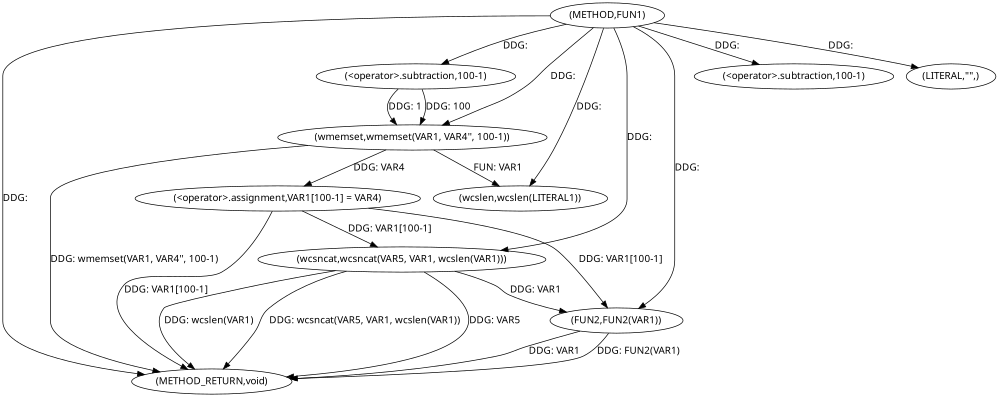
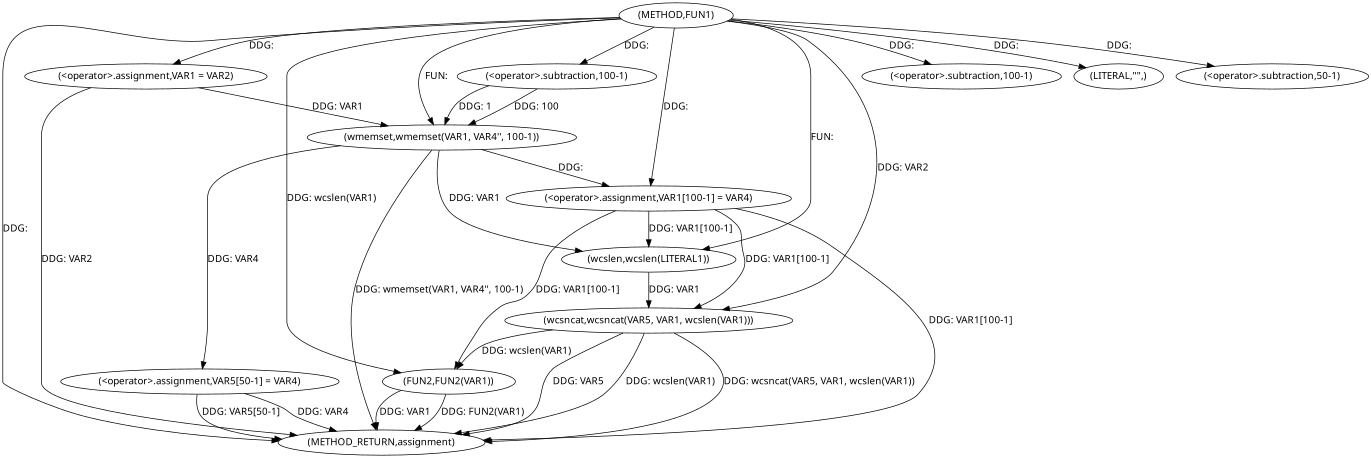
node "(<operator>.assignment,VAR1 = VAR2)": added
edge "(METHOD,FUN1)" -> "(wmemset,wmemset(VAR1, VAR4'', 100-1))": label "DDG: " -> "FUN: "
node "(<operator>.subtraction,50-1)": added
edge "(METHOD,FUN1)" -> "(<operator>.assignment,VAR1[100-1] = VAR4)": added, label "DDG:"
edge "(METHOD,FUN1)" -> "(wcslen,wcslen(LITERAL1))": label "DDG: " -> "FUN: "
edge "(METHOD,FUN1)" -> "(wcsncat,wcsncat(VAR5, VAR1, wcslen(VAR1)))": label "DDG: " -> "DDG: VAR2"
edge "(wmemset,wmemset(VAR1, VAR4'', 100-1))" -> "(<operator>.assignment,VAR1[100-1] = VAR4)": label "DDG: VAR4" -> "DDG: "
edge "(wmemset,wmemset(VAR1, VAR4'', 100-1))" -> "(wcslen,wcslen(LITERAL1))": label "FUN: VAR1" -> "DDG: VAR1"
edge "(METHOD,FUN1)" -> "(FUN2,FUN2(VAR1))": label "DDG: " -> "DDG: wcslen(VAR1)"
edge "(<operator>.assignment,VAR1[100-1] = VAR4)" -> "(wcslen,wcslen(LITERAL1))": added, label "DDG: VAR1[100-1]"
edge "(wcslen,wcslen(LITERAL1))" -> "(wcsncat,wcsncat(VAR5, VAR1, wcslen(VAR1)))": added, label "DDG: VAR1"
edge "(wcsncat,wcsncat(VAR5, VAR1, wcslen(VAR1)))" -> "(FUN2,FUN2(VAR1))": label "DDG: VAR1" -> "DDG: wcslen(VAR1)"
node "(<operator>.assignment,VAR5[50-1] = VAR4)": added
node "(METHOD_RETURN,void)": label "(METHOD_RETURN,void)" -> "(METHOD_RETURN,assignment)"
